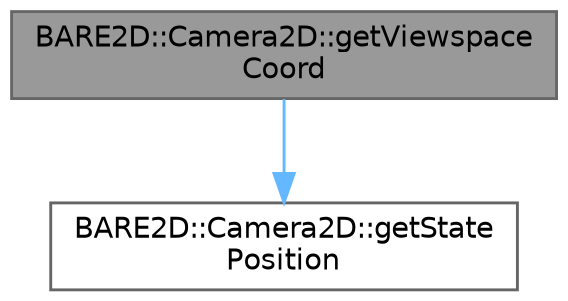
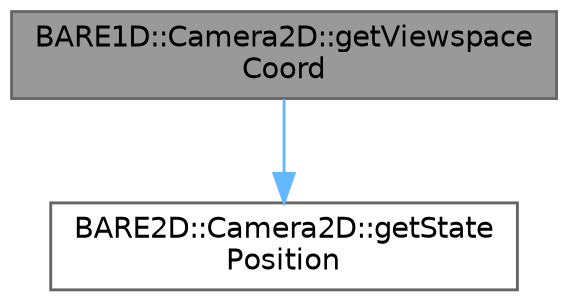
node "BARE2D::Camera2D::getViewspace Coord": label "BARE2D::Camera2D::getViewspace Coord" -> "BARE1D::Camera2D::getViewspace Coord"
